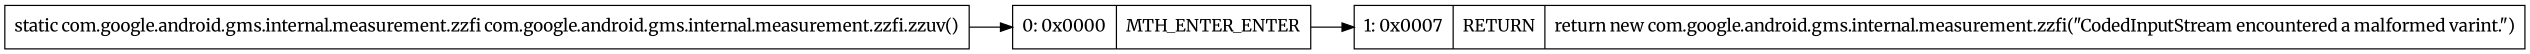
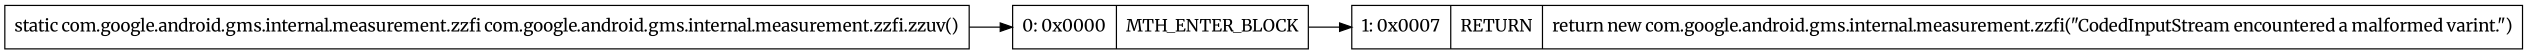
node "0: 0x0000": text "MTH_ENTER_ENTER" -> "MTH_ENTER_BLOCK"
